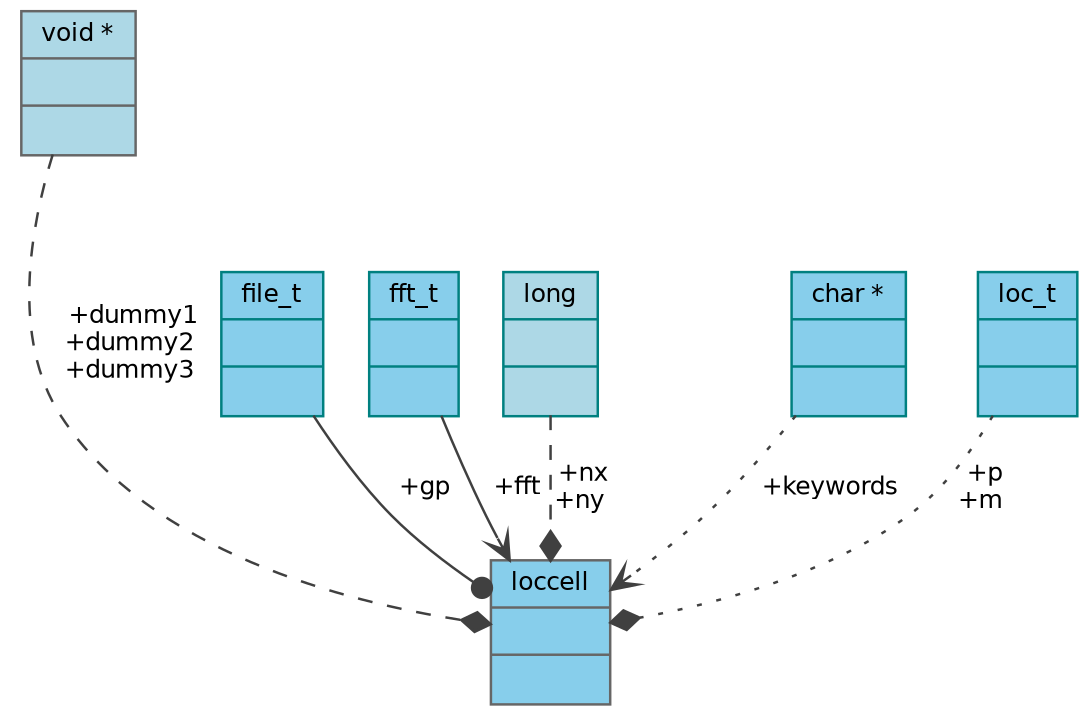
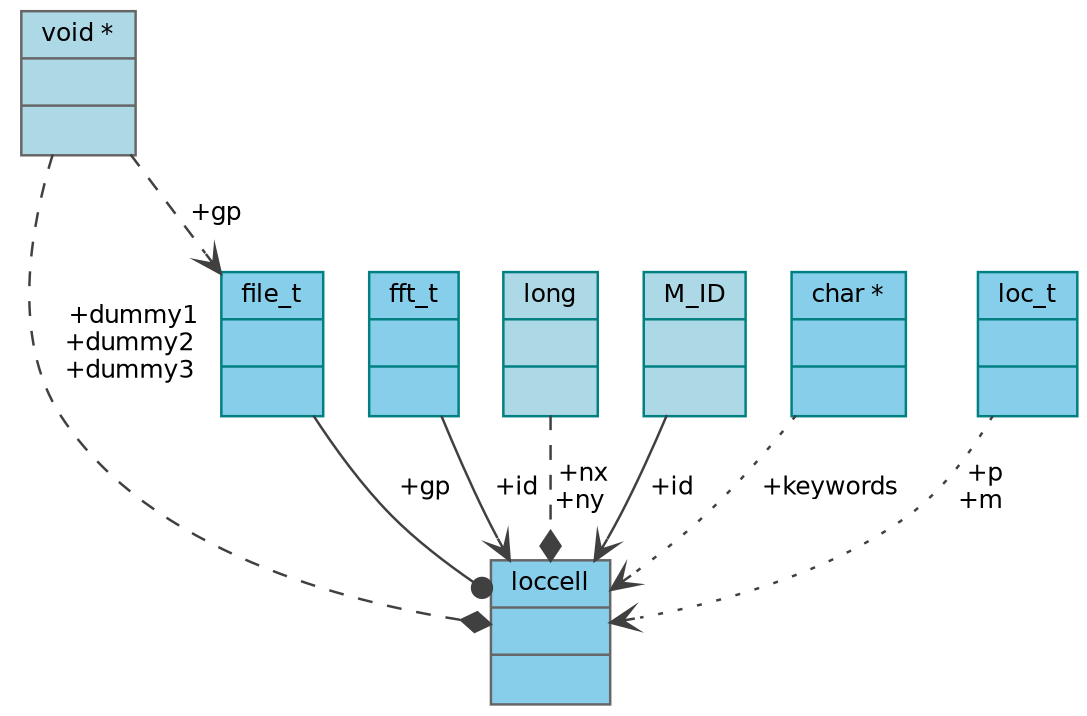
edge "void *" -> "file_t": added, label "+gp"
node "M_ID": added
edge "fft_t" -> "loccell": label " +fft" -> " +id"
edge "loc_t" -> "loccell": arrowhead diamond -> vee
